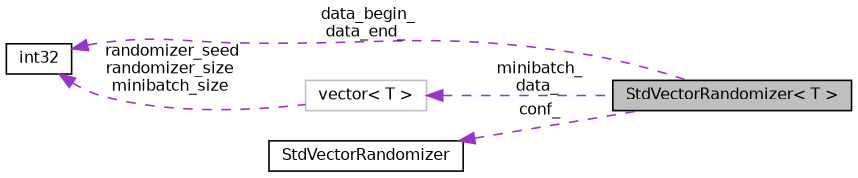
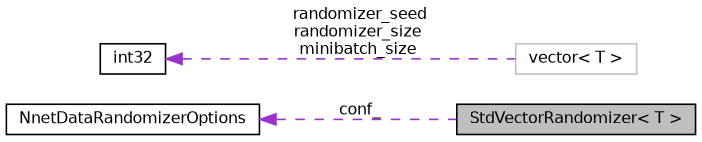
edge "StdVectorRandomizer< T >" -> "int32": removed, label "data_begin_ data_end_"
edge "StdVectorRandomizer< T >" -> "vector< T >": removed, label "minibatch_ data_"
node "StdVectorRandomizer": label "StdVectorRandomizer" -> "NnetDataRandomizerOptions"
